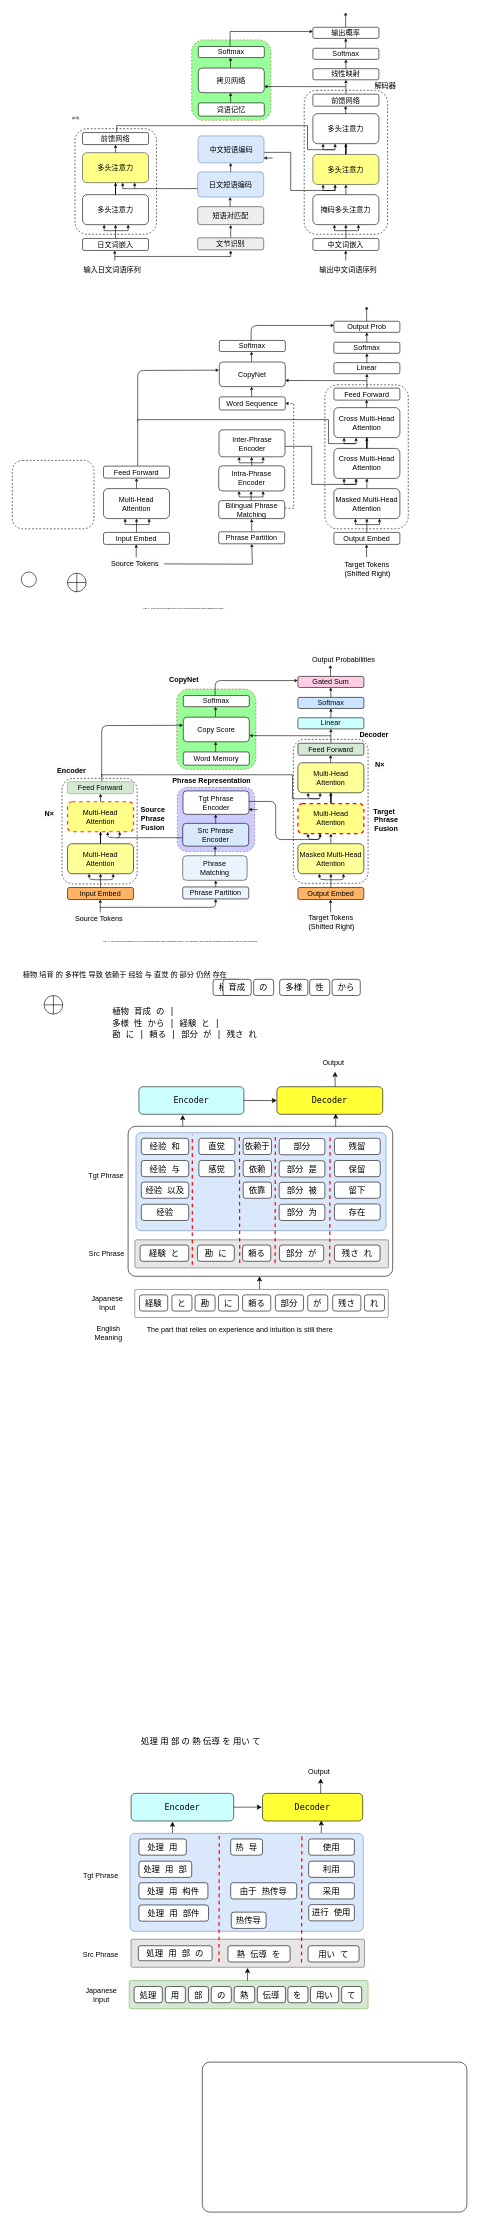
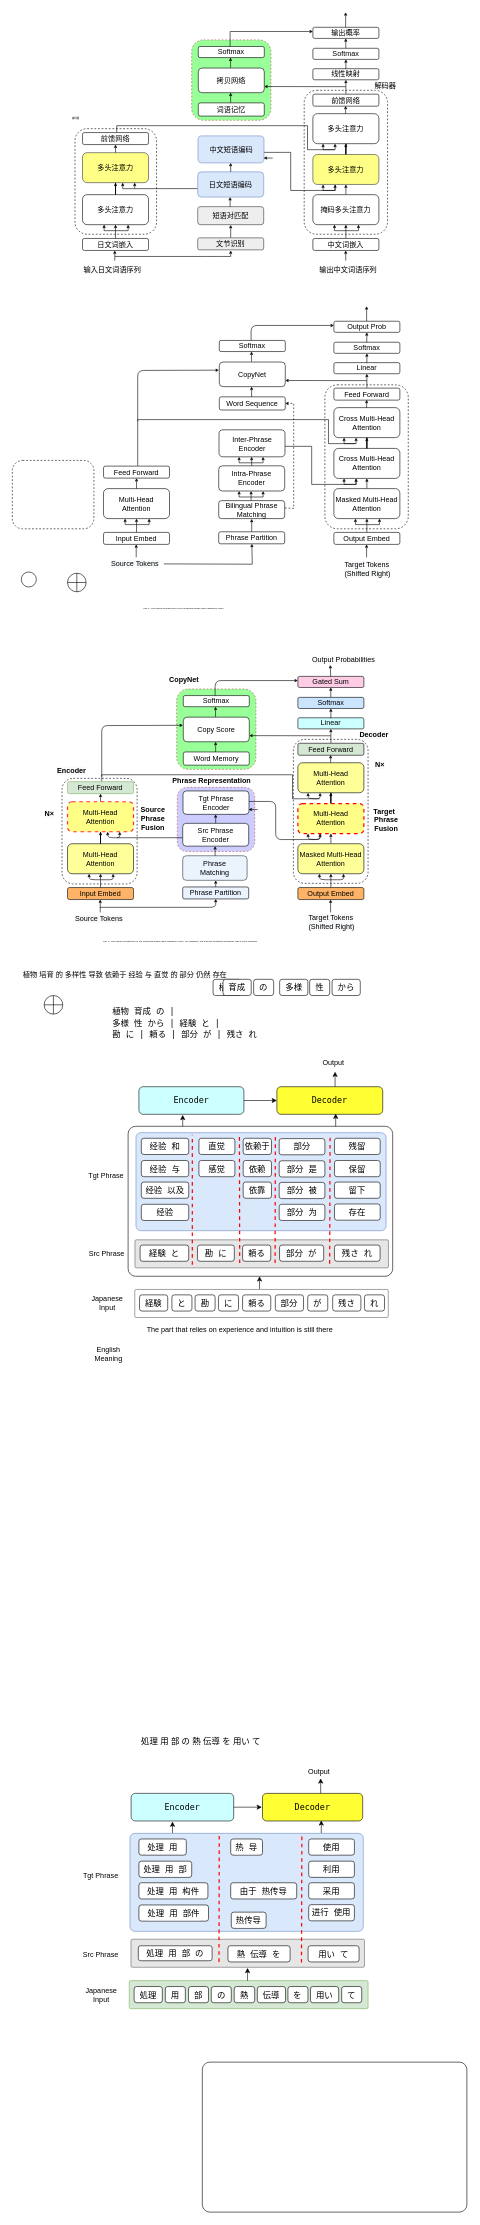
node "Src Phrase Encoder": fillcolor #dae8fc -> #ffffff
node "English Meaning": moved (108, 1334) -> (108, 1355)
